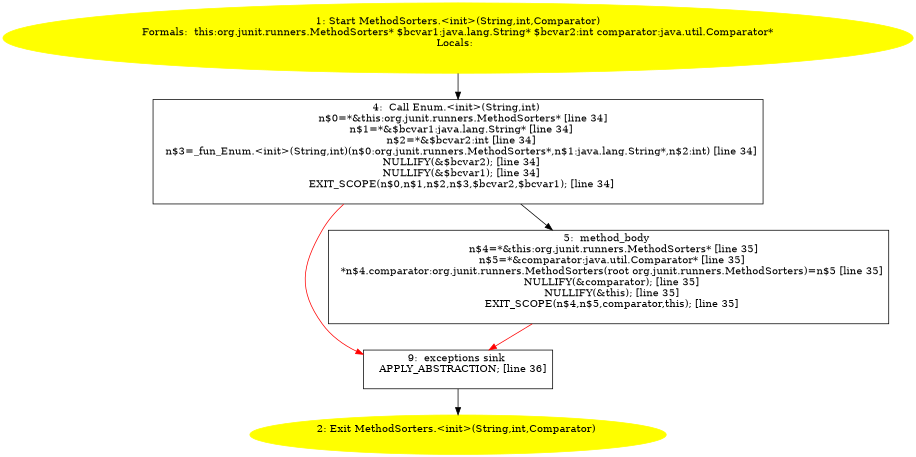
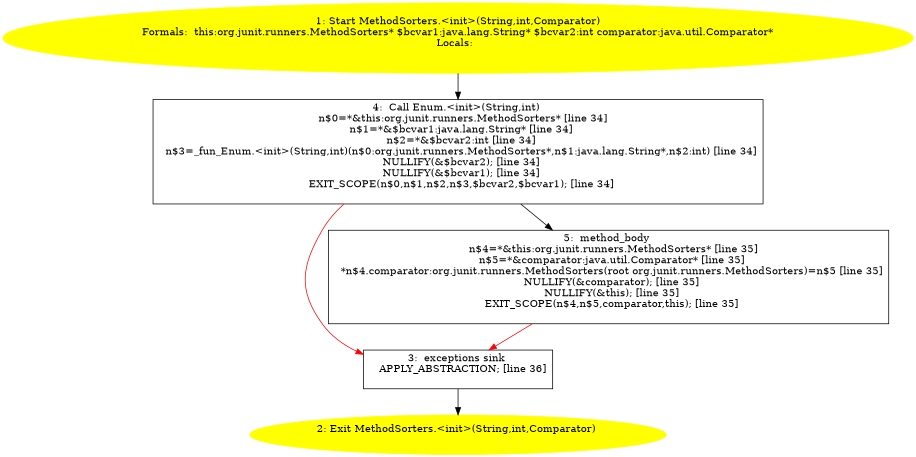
node "9:  exceptions sink APPLY_ABSTRACTION; [line 36]": label "9:  exceptions sink APPLY_ABSTRACTION; [line 36]" -> "3:  exceptions sink APPLY_ABSTRACTION; [line 36]"
